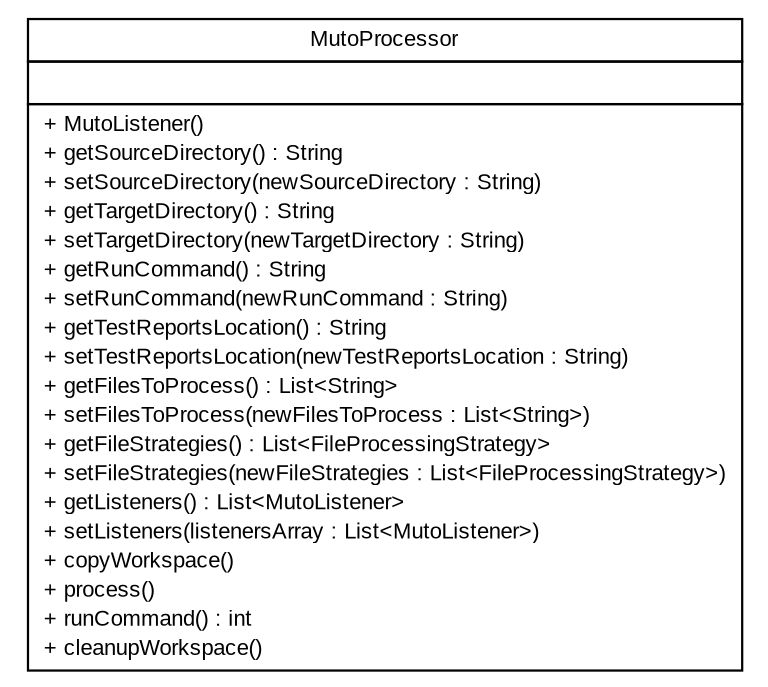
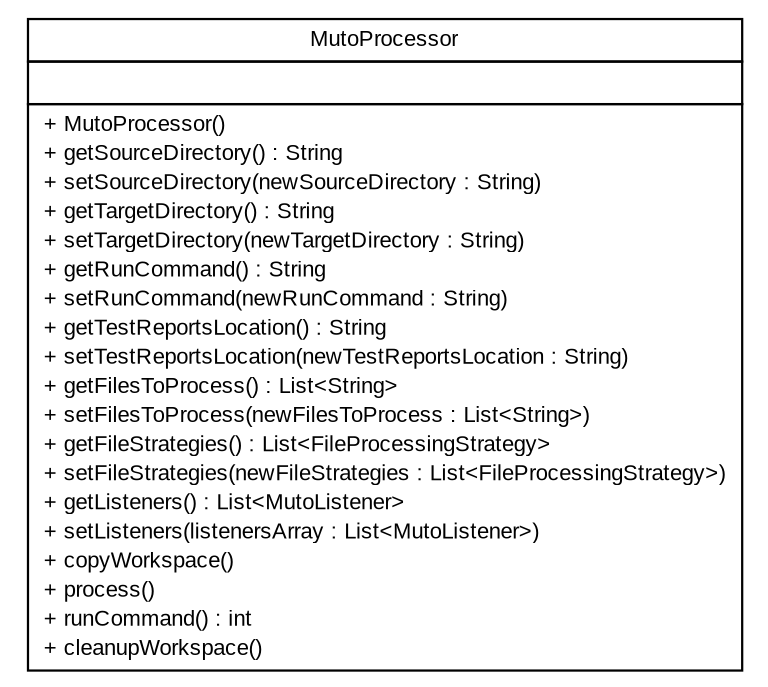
node "MutoProcessor": text "+ MutoListener()" -> "+ MutoProcessor()"
